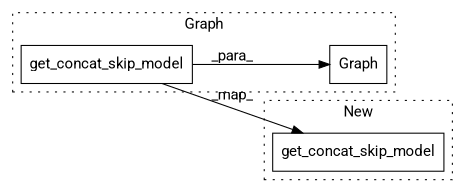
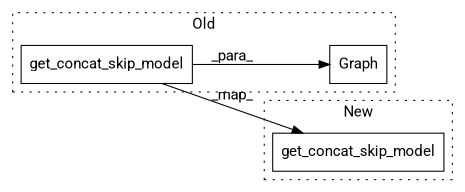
cluster "Graph": label "Graph" -> "Old"
